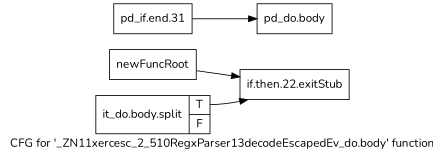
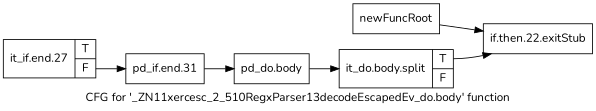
node "it_if.end.27": added
edge "pd_do.body" -> "it_do.body.split": added
